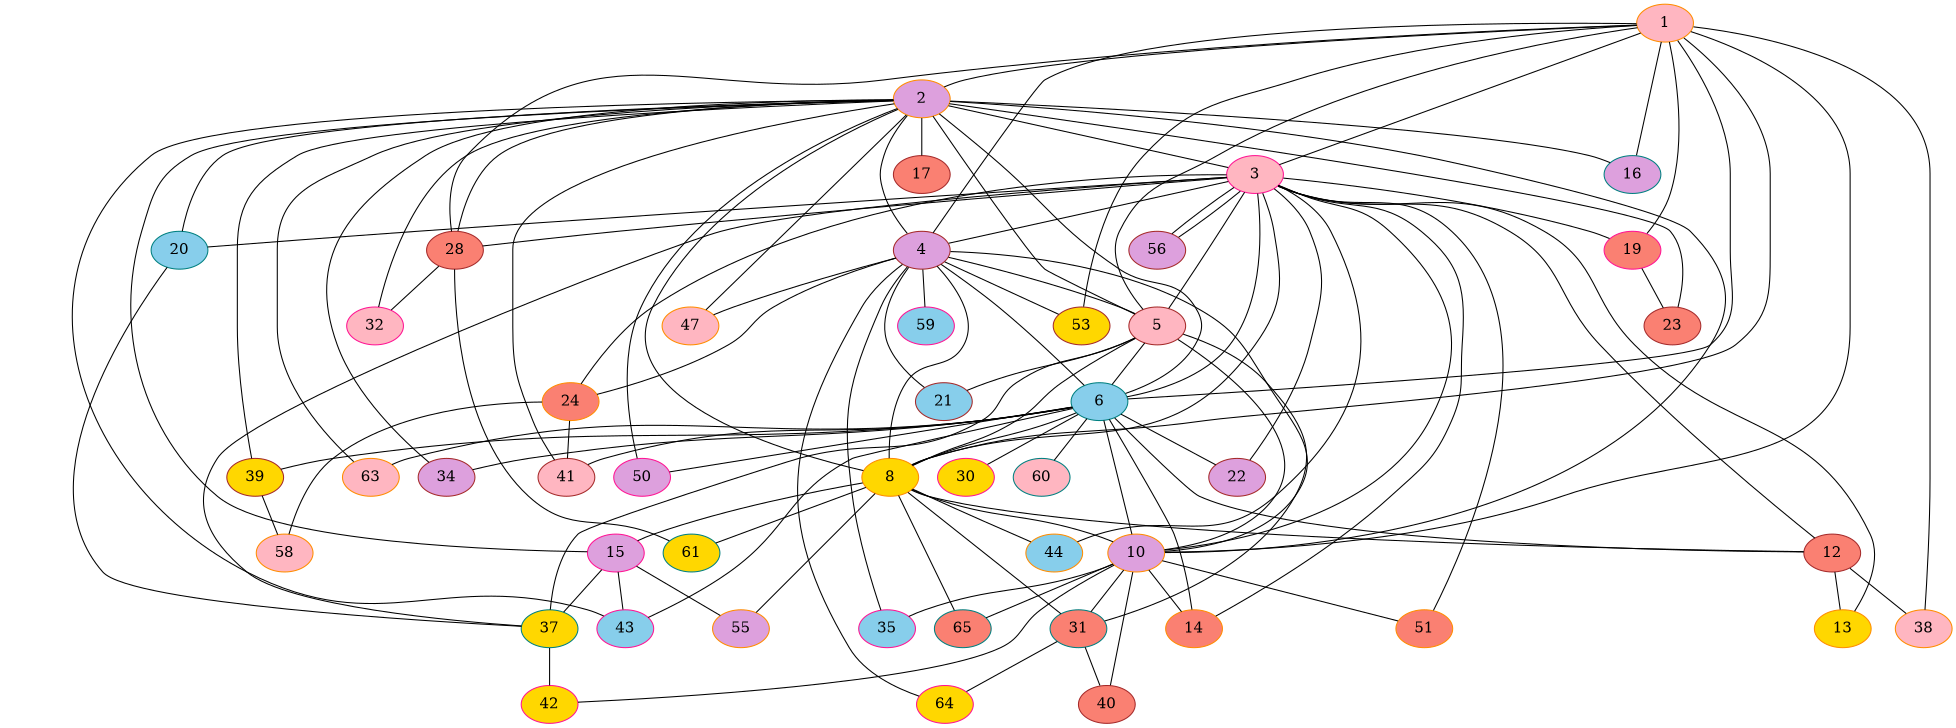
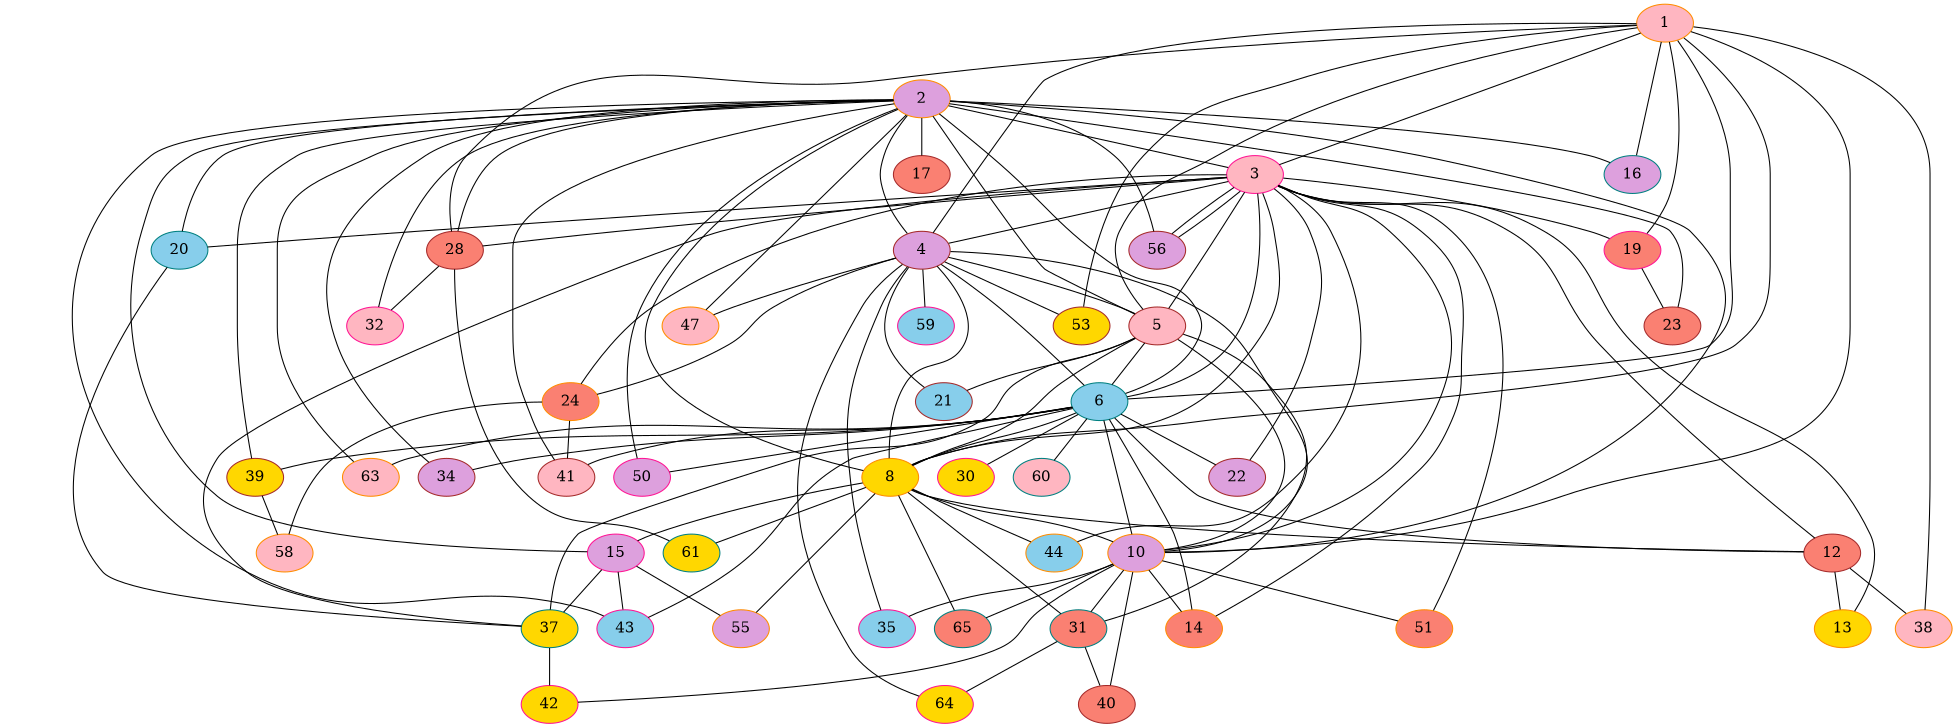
edge "1" -- "2": now "56" -- "2"
